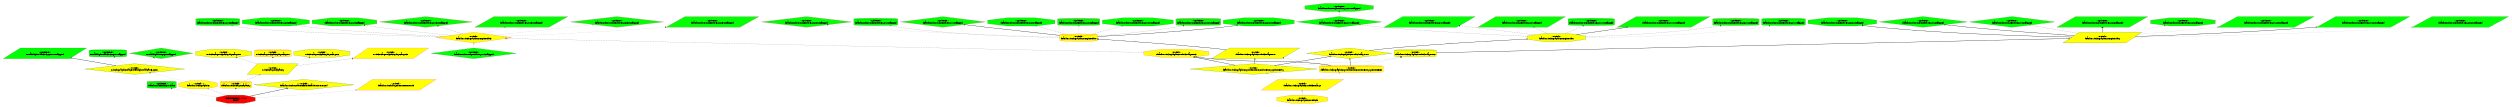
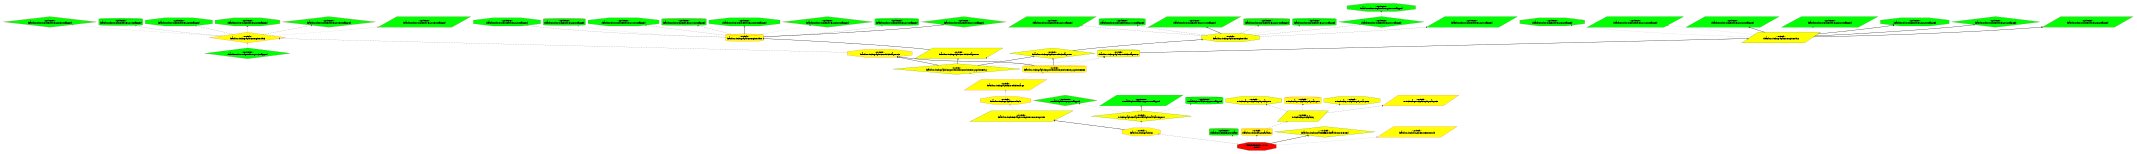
node "<spriteset> deasil_ss_doors_open_livery_2_3_unflipped": removed
node "<spriteset> deasil_ss_doors_open_livery_1_2_flipped": removed
node "<switch> deasil_switch_set_layers_register_more_sprites": added
